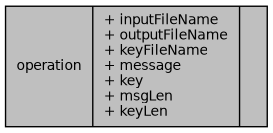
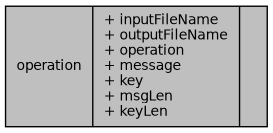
node "operation": text "+ keyFileName" -> "+ operation"
